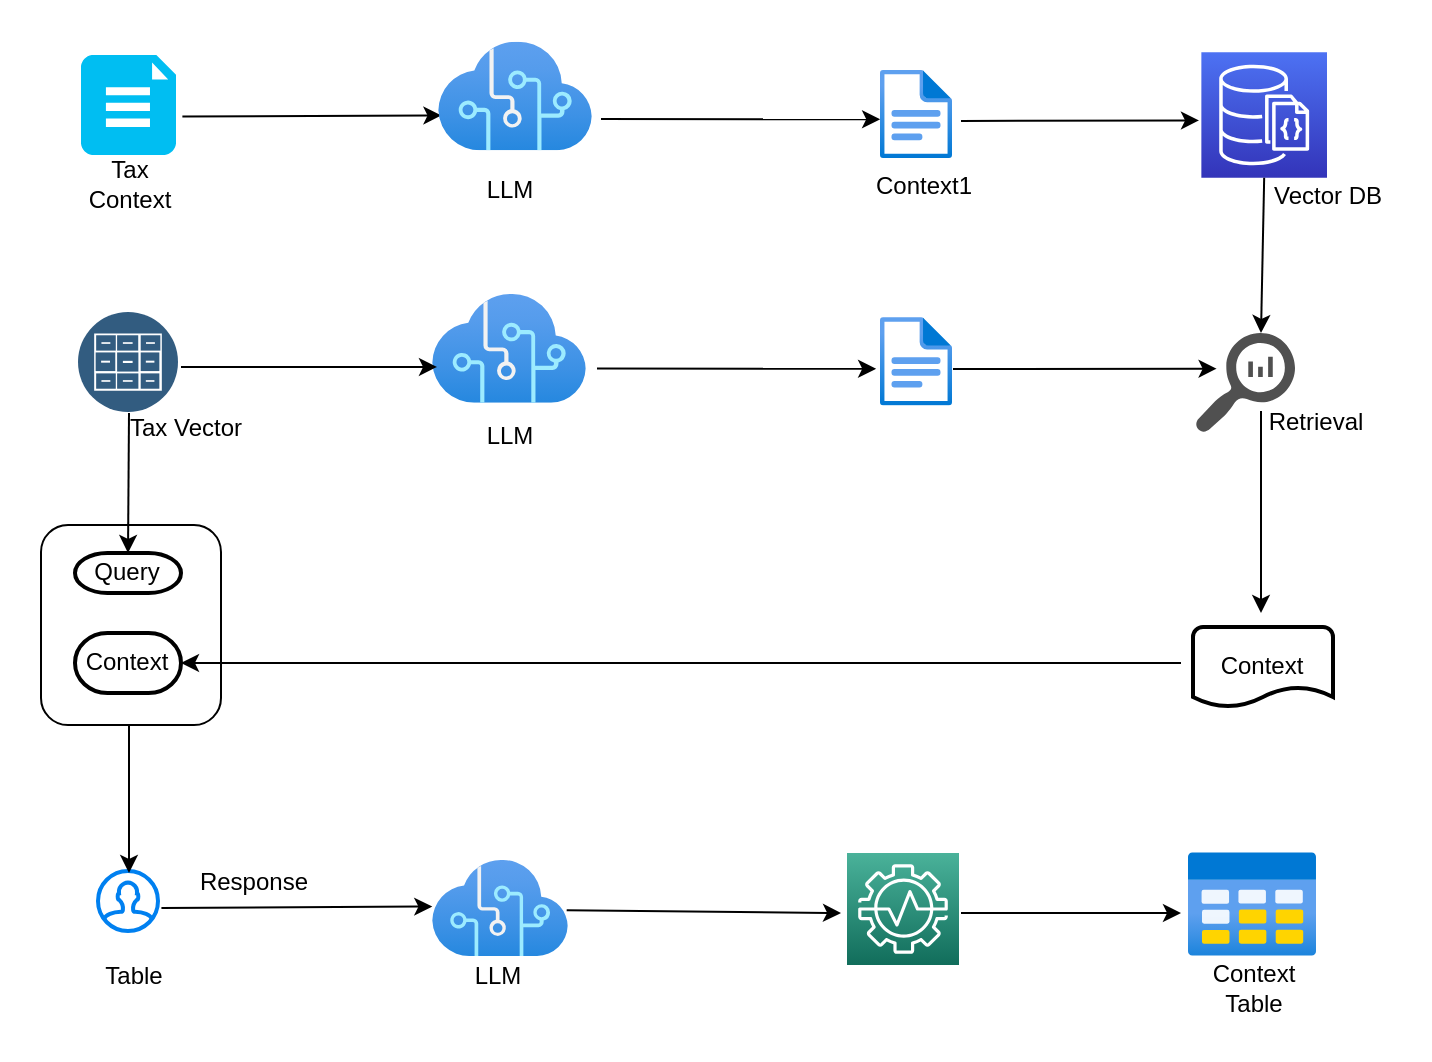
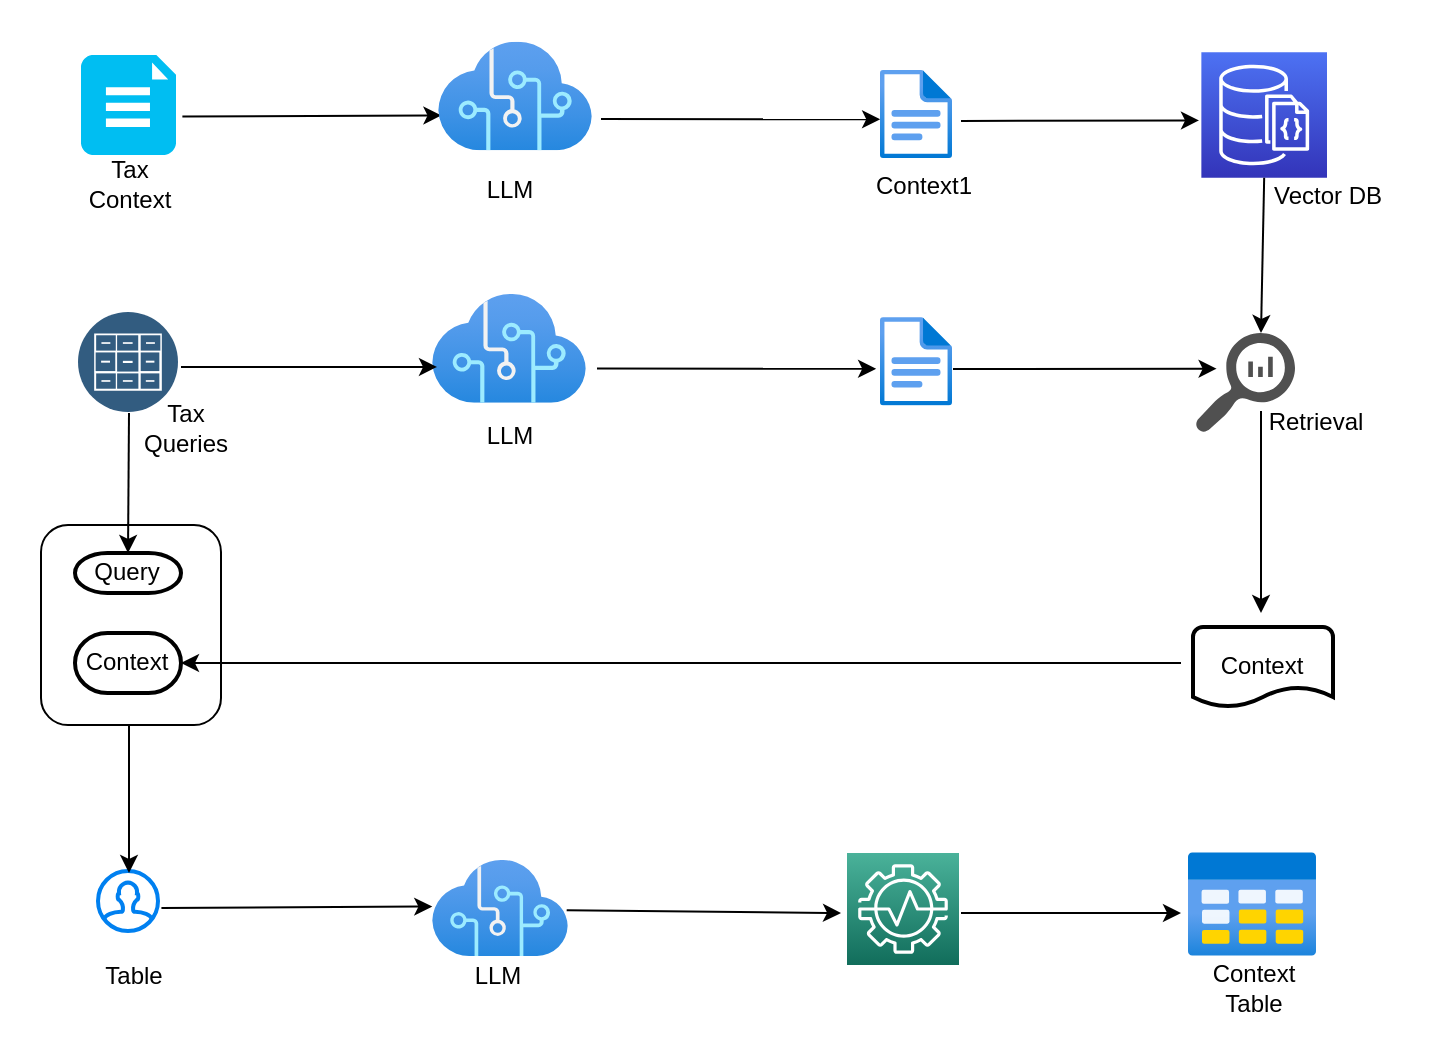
node "Tax Vector": label "Tax Vector" -> "Tax Queries"
node "Response": removed
